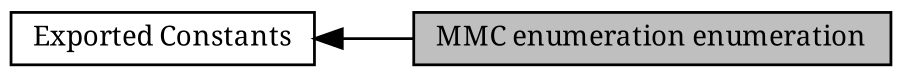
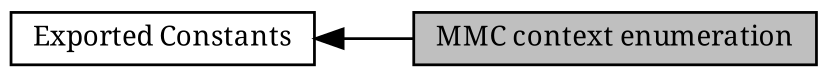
node "MMC enumeration enumeration": label "MMC enumeration enumeration" -> "MMC context enumeration"
